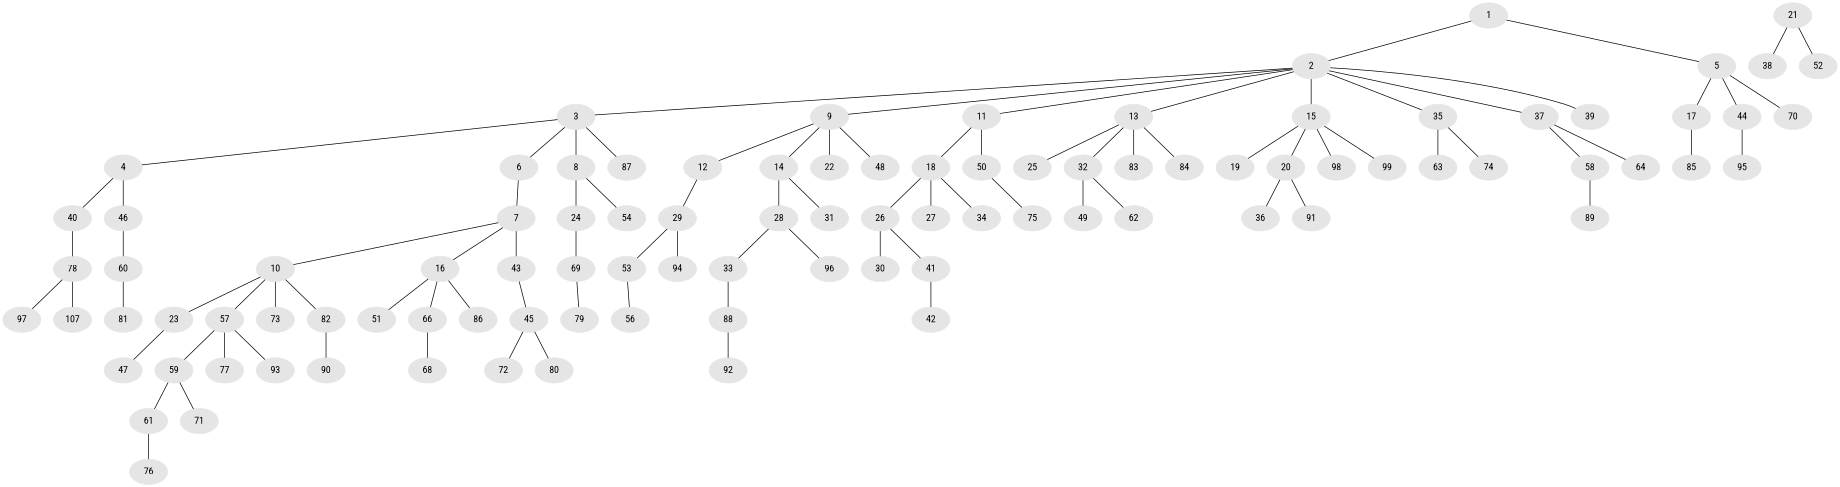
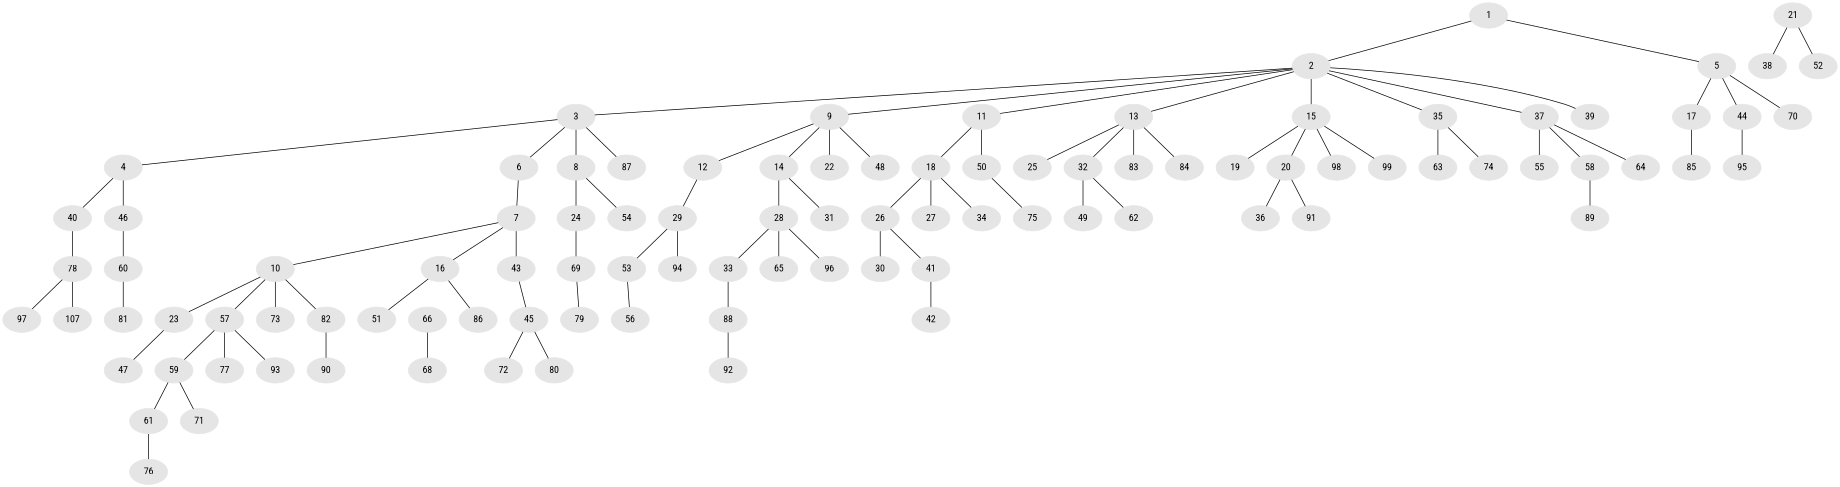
node "55": added
node "65": added
edge "16" -- "66": removed
